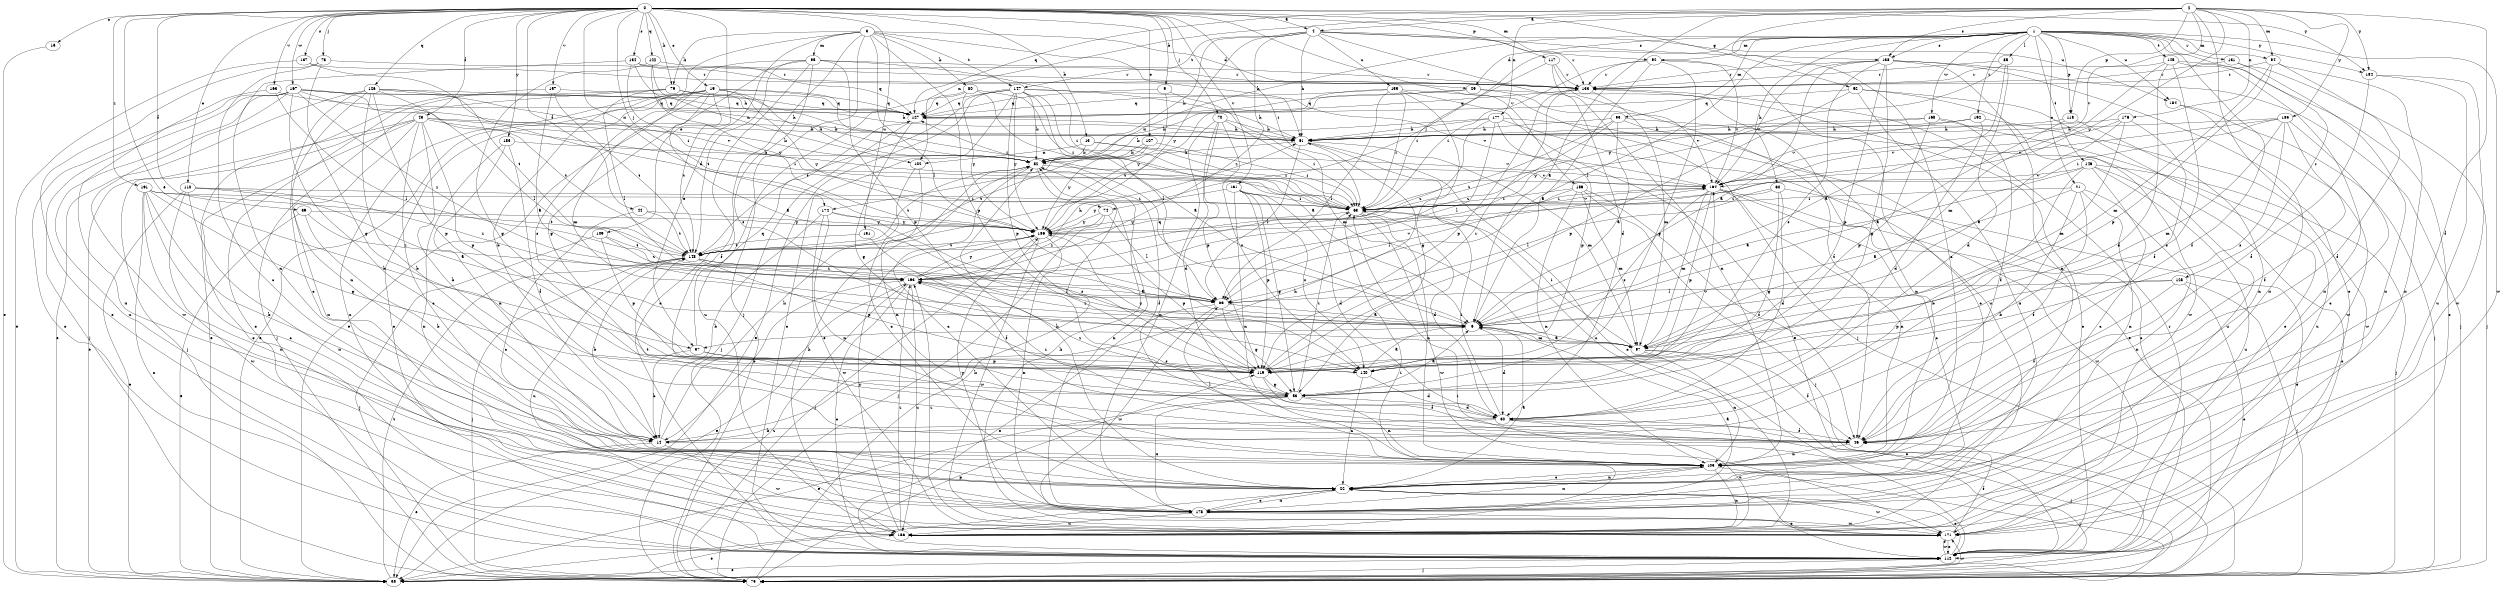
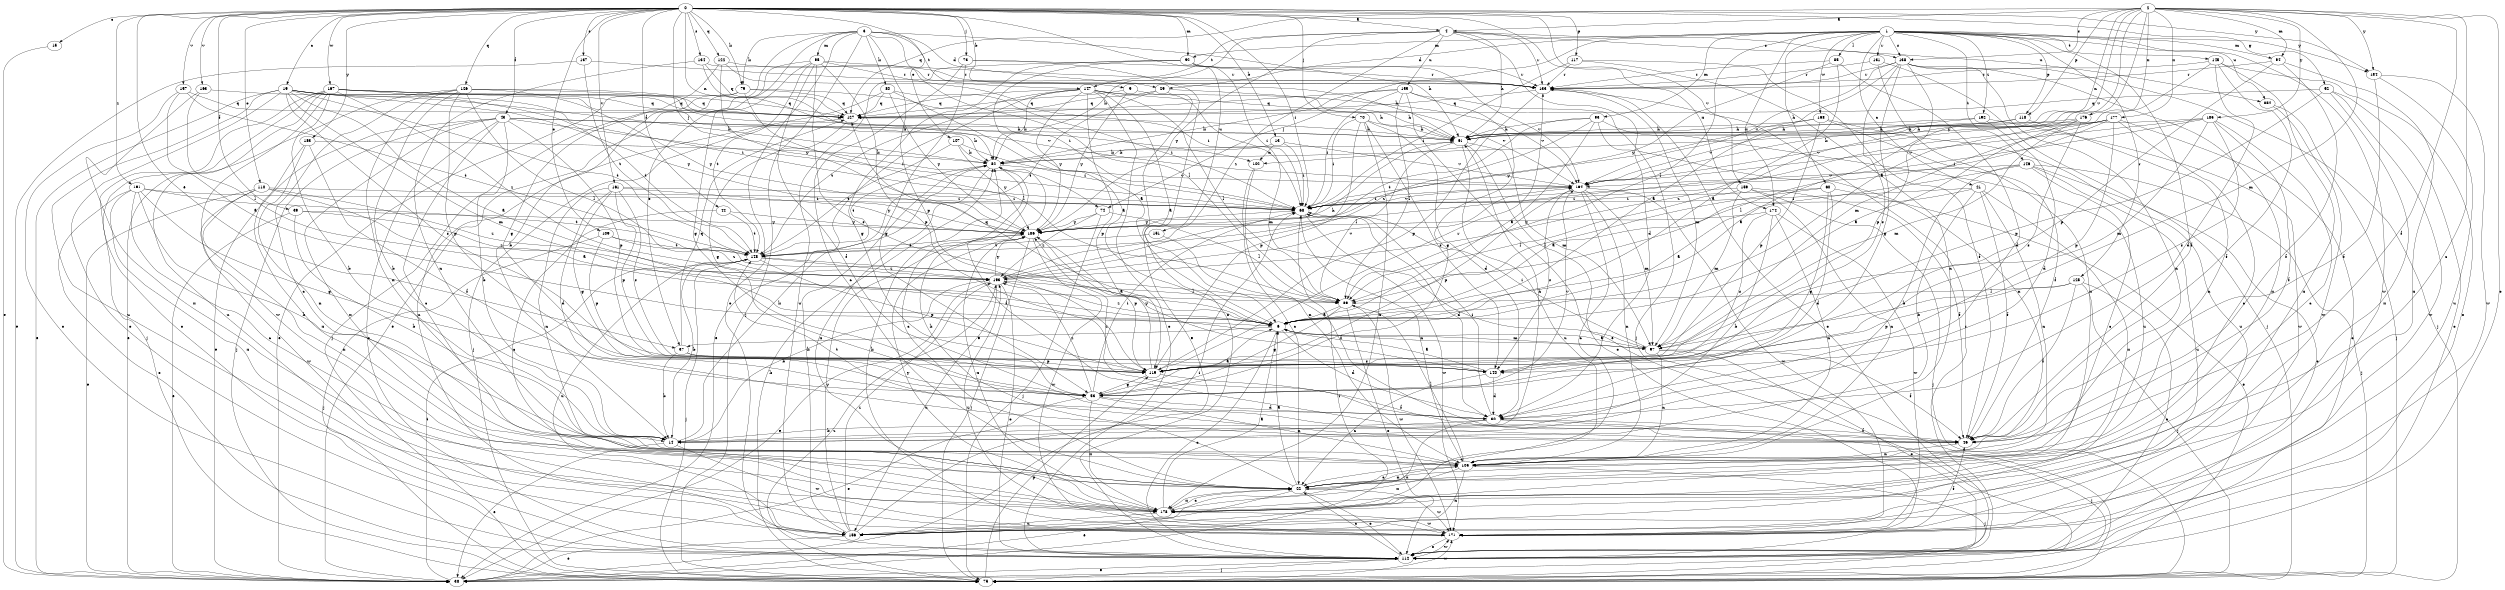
node "154": label "154" -> "854"
edge "134" -> "102": now "0" -> "102"
edge "126" -> "186": label "d" -> "y"
edge "94" -> "97": now "2" -> "97"
edge "30" -> "193": now "30" -> "186"
edge "6" -> "112": added, label "o"
